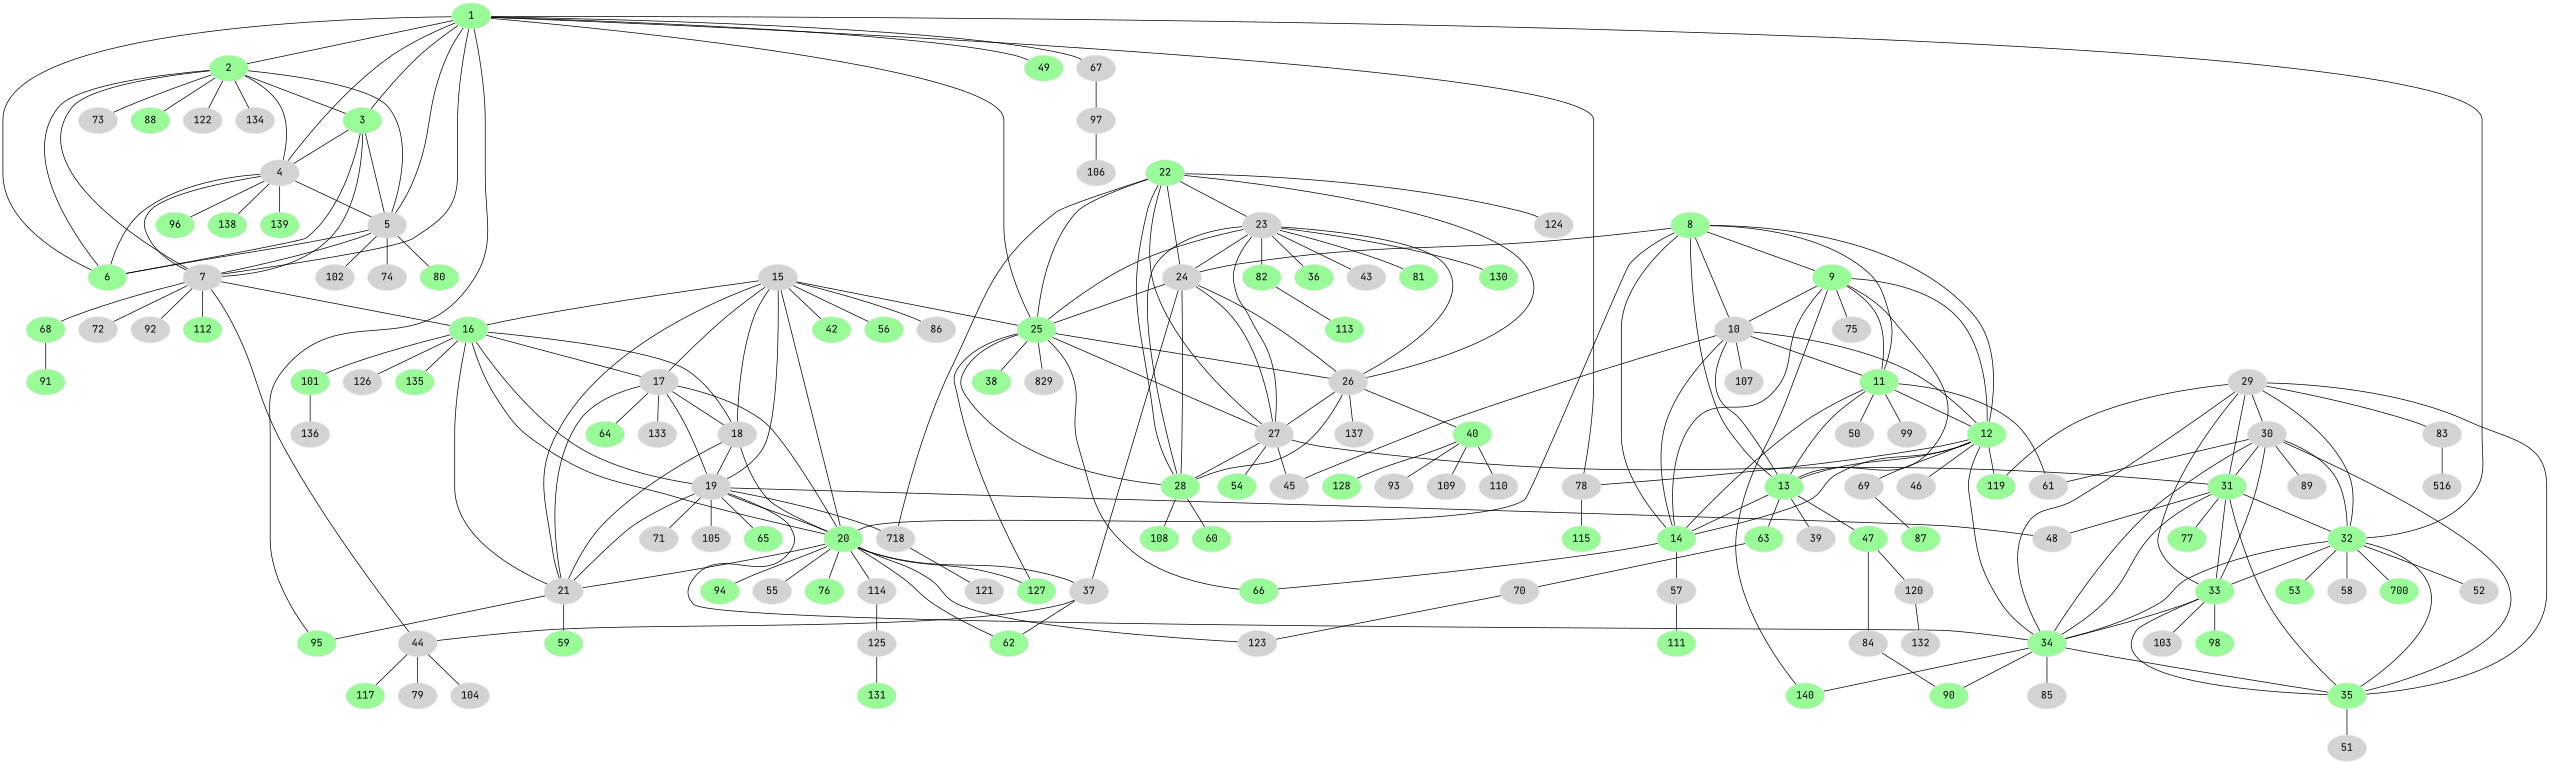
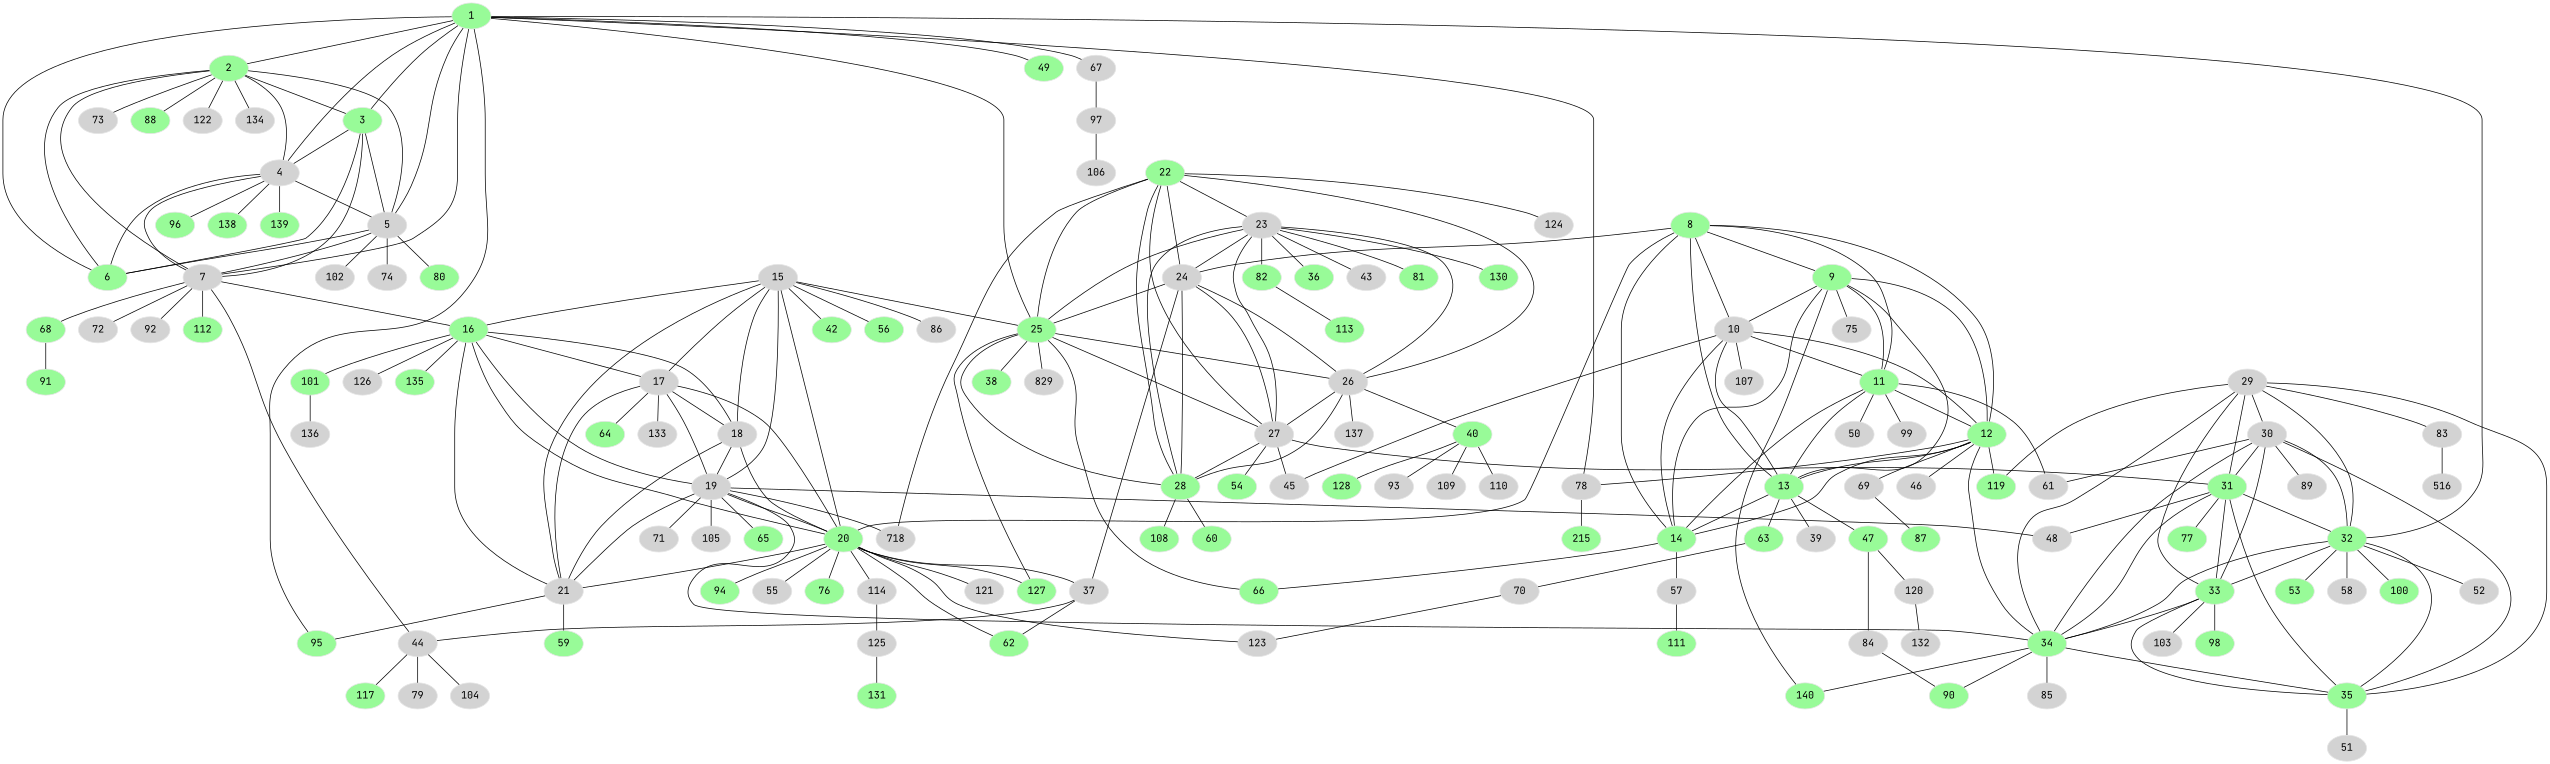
node "115": label "115" -> "215"
edge "718" -- "121": now "20" -- "121"
node "700": label "700" -> "100"
